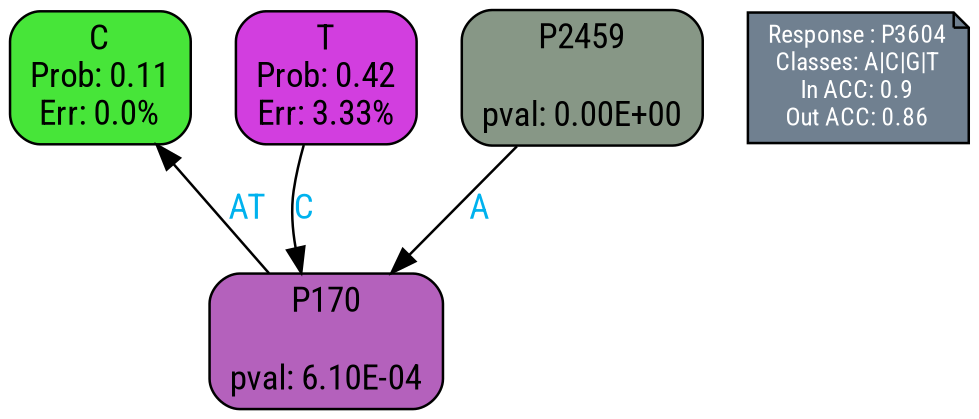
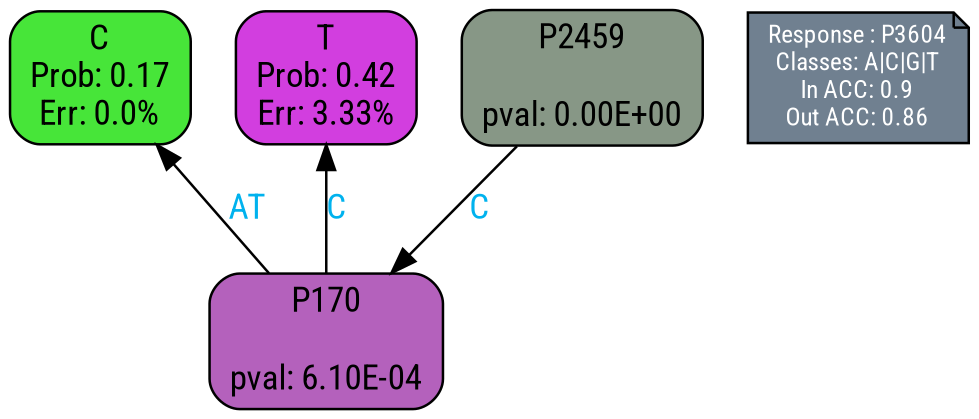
node "C Prob: 0.11 Err: 0.0%": label "C Prob: 0.11 Err: 0.0%" -> "C Prob: 0.17 Err: 0.0%"
edge "T Prob: 0.42 Err: 3.33%" -> "P170 pval: 6.10E-04": reversed
edge "P2459 pval: 0.00E+00" -> "P170 pval: 6.10E-04": label "A" -> "C"
